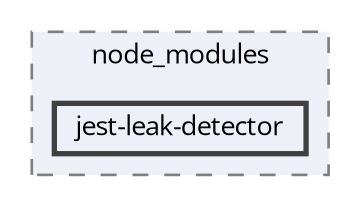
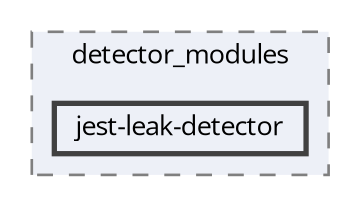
cluster "node_modules": label "node_modules" -> "detector_modules"
